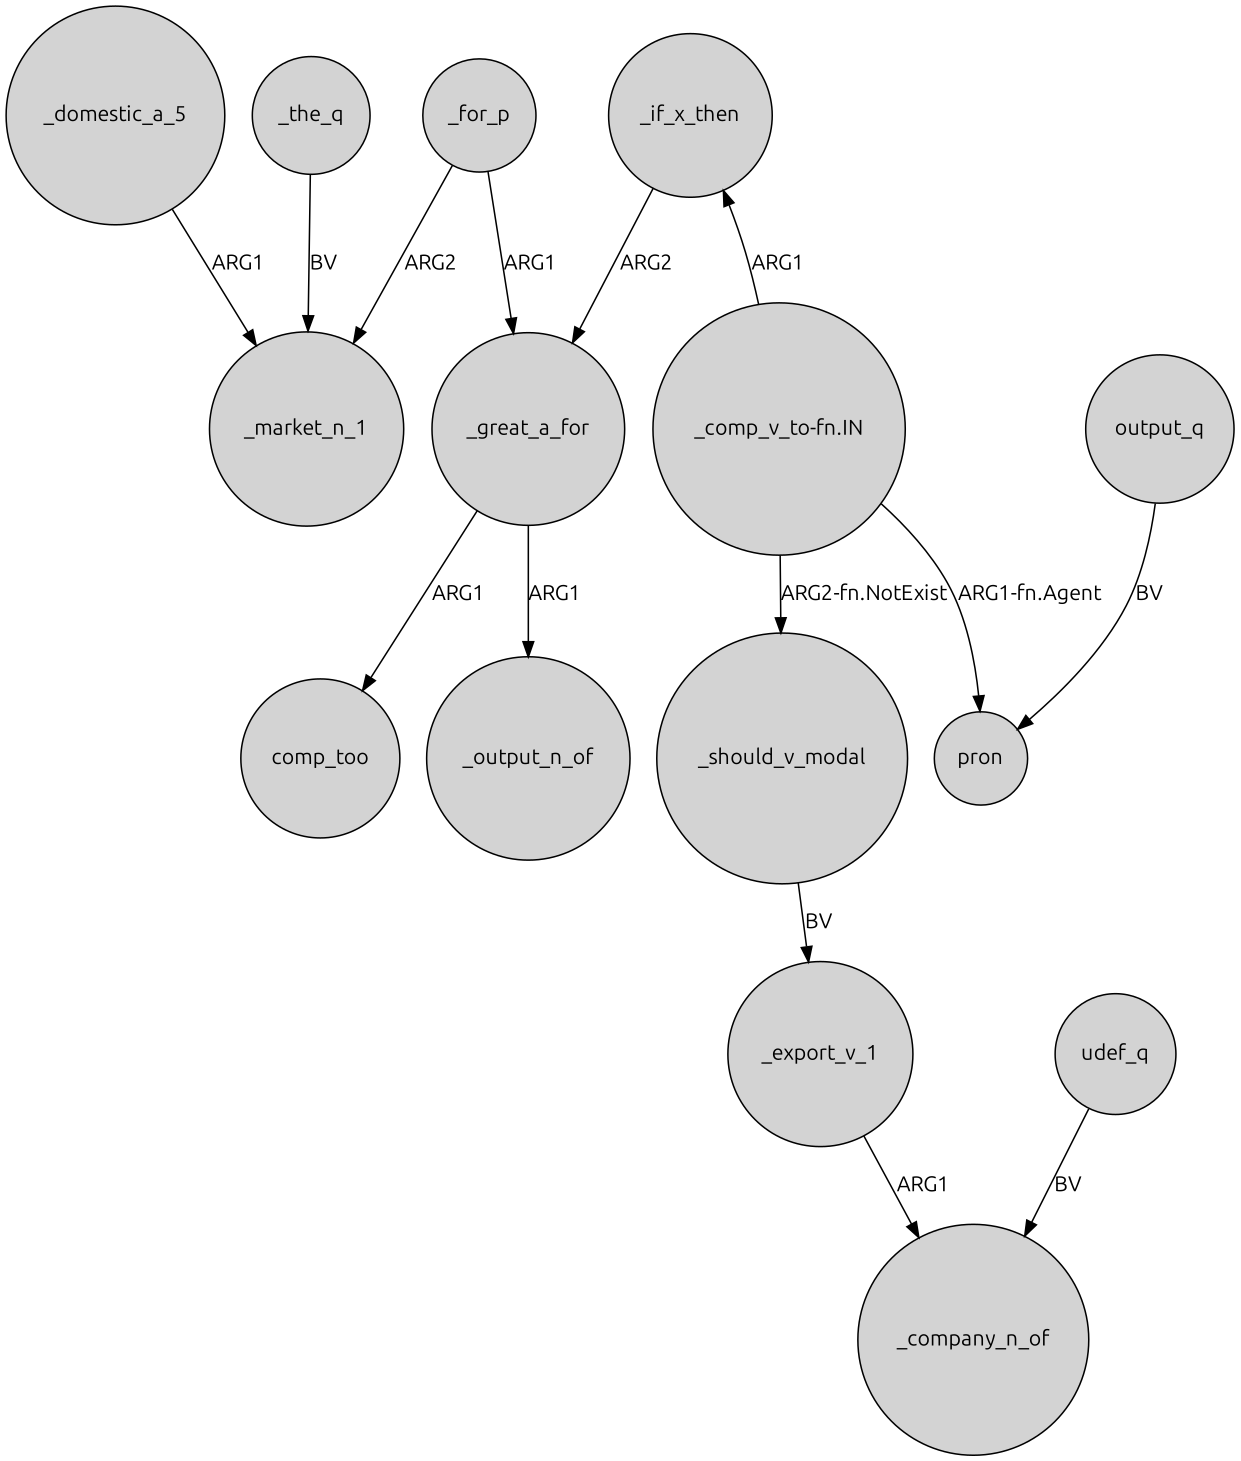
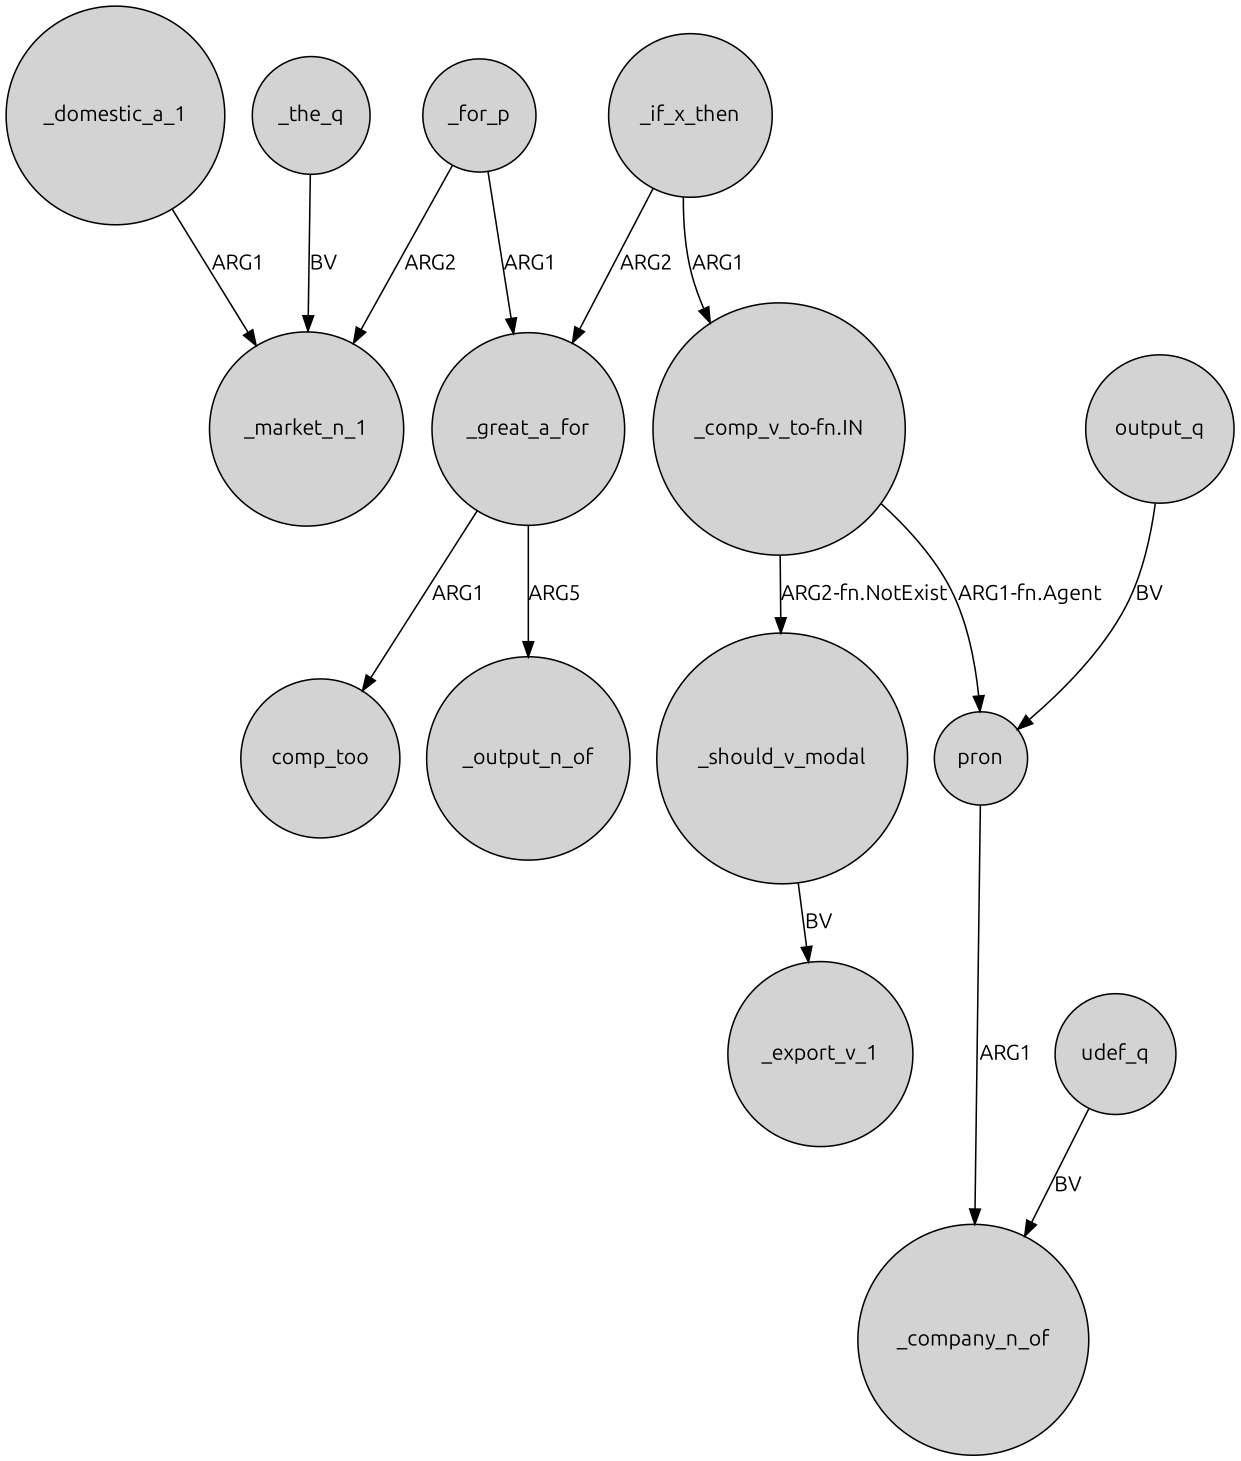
node "_domestic_a_5": label "_domestic_a_5" -> "_domestic_a_1"
edge "_comp_v_to-fn.IN" -> "_if_x_then": reversed
edge "_great_a_for" -> "_output_n_of": label "ARG1" -> "ARG5"
edge "_export_v_1" -> "_company_n_of": now "pron" -> "_company_n_of"
